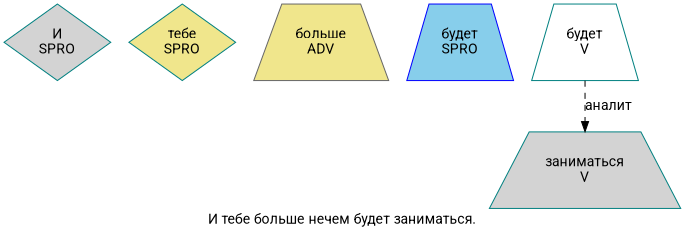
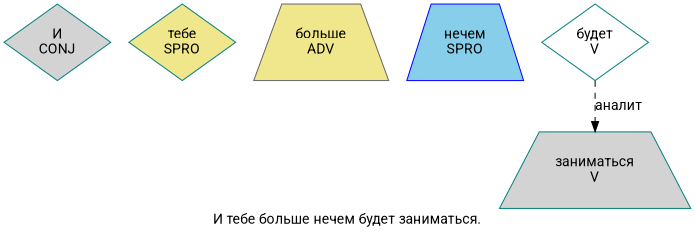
node "И SPRO": label "И SPRO" -> "И CONJ"
node "будет SPRO": label "будет SPRO" -> "нечем SPRO"
node "будет V": shape trapezium -> diamond
